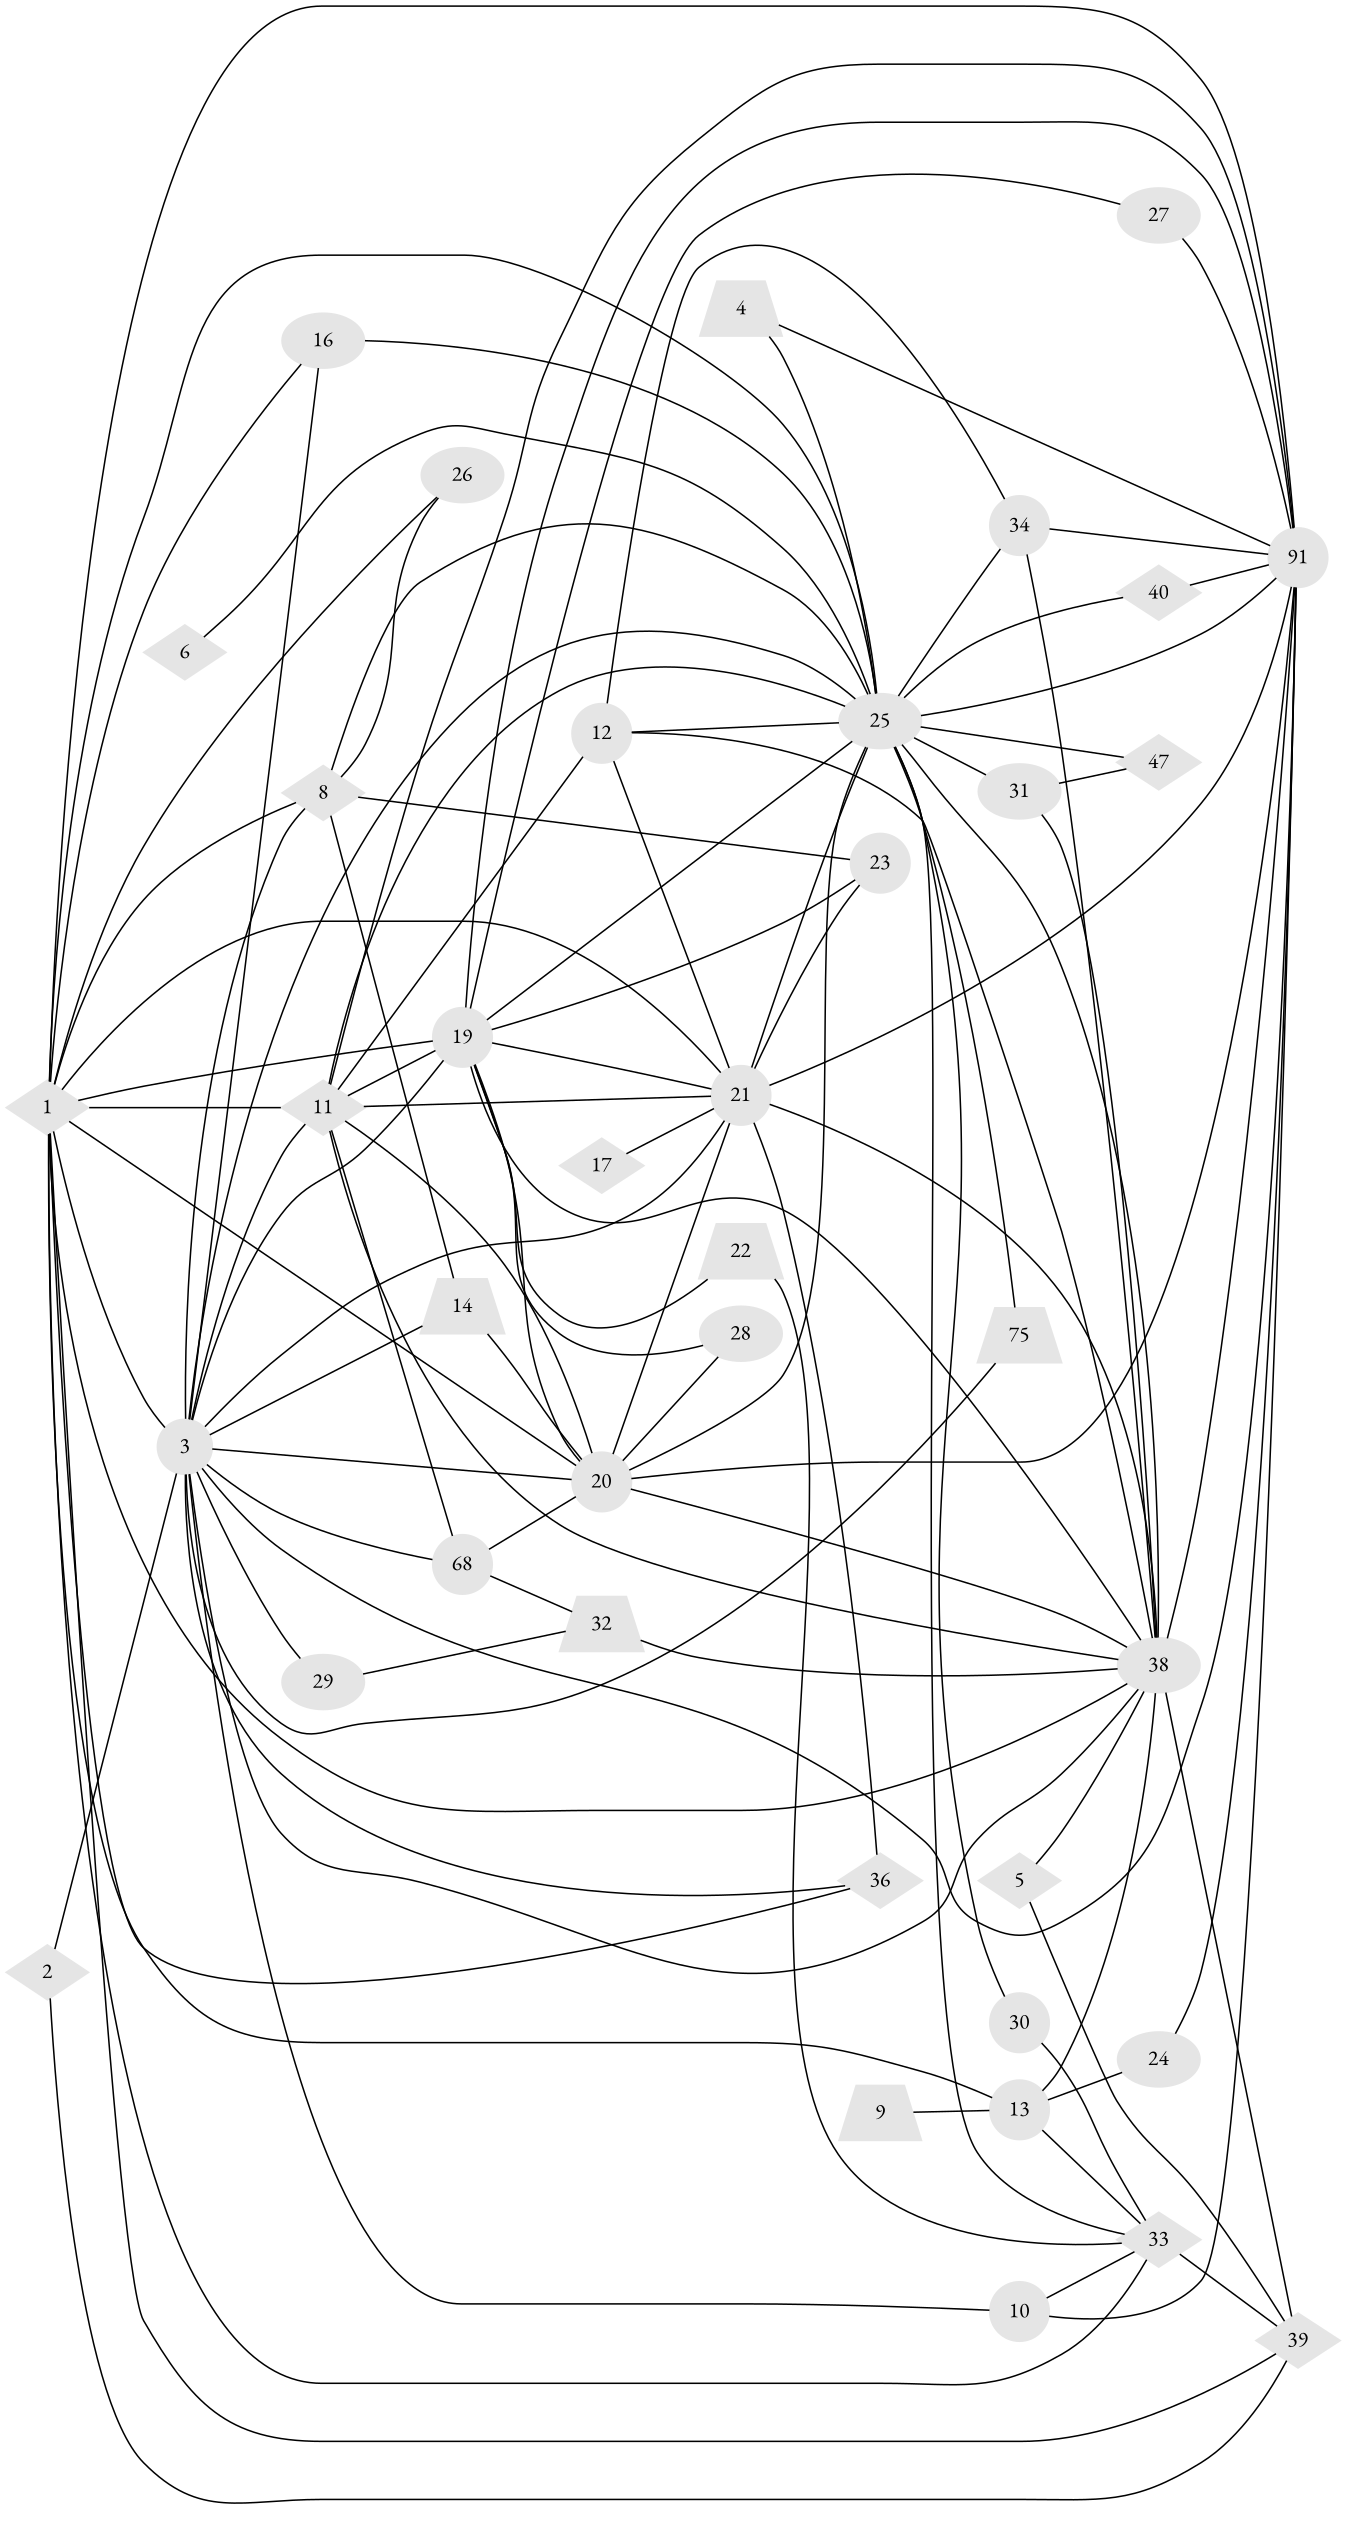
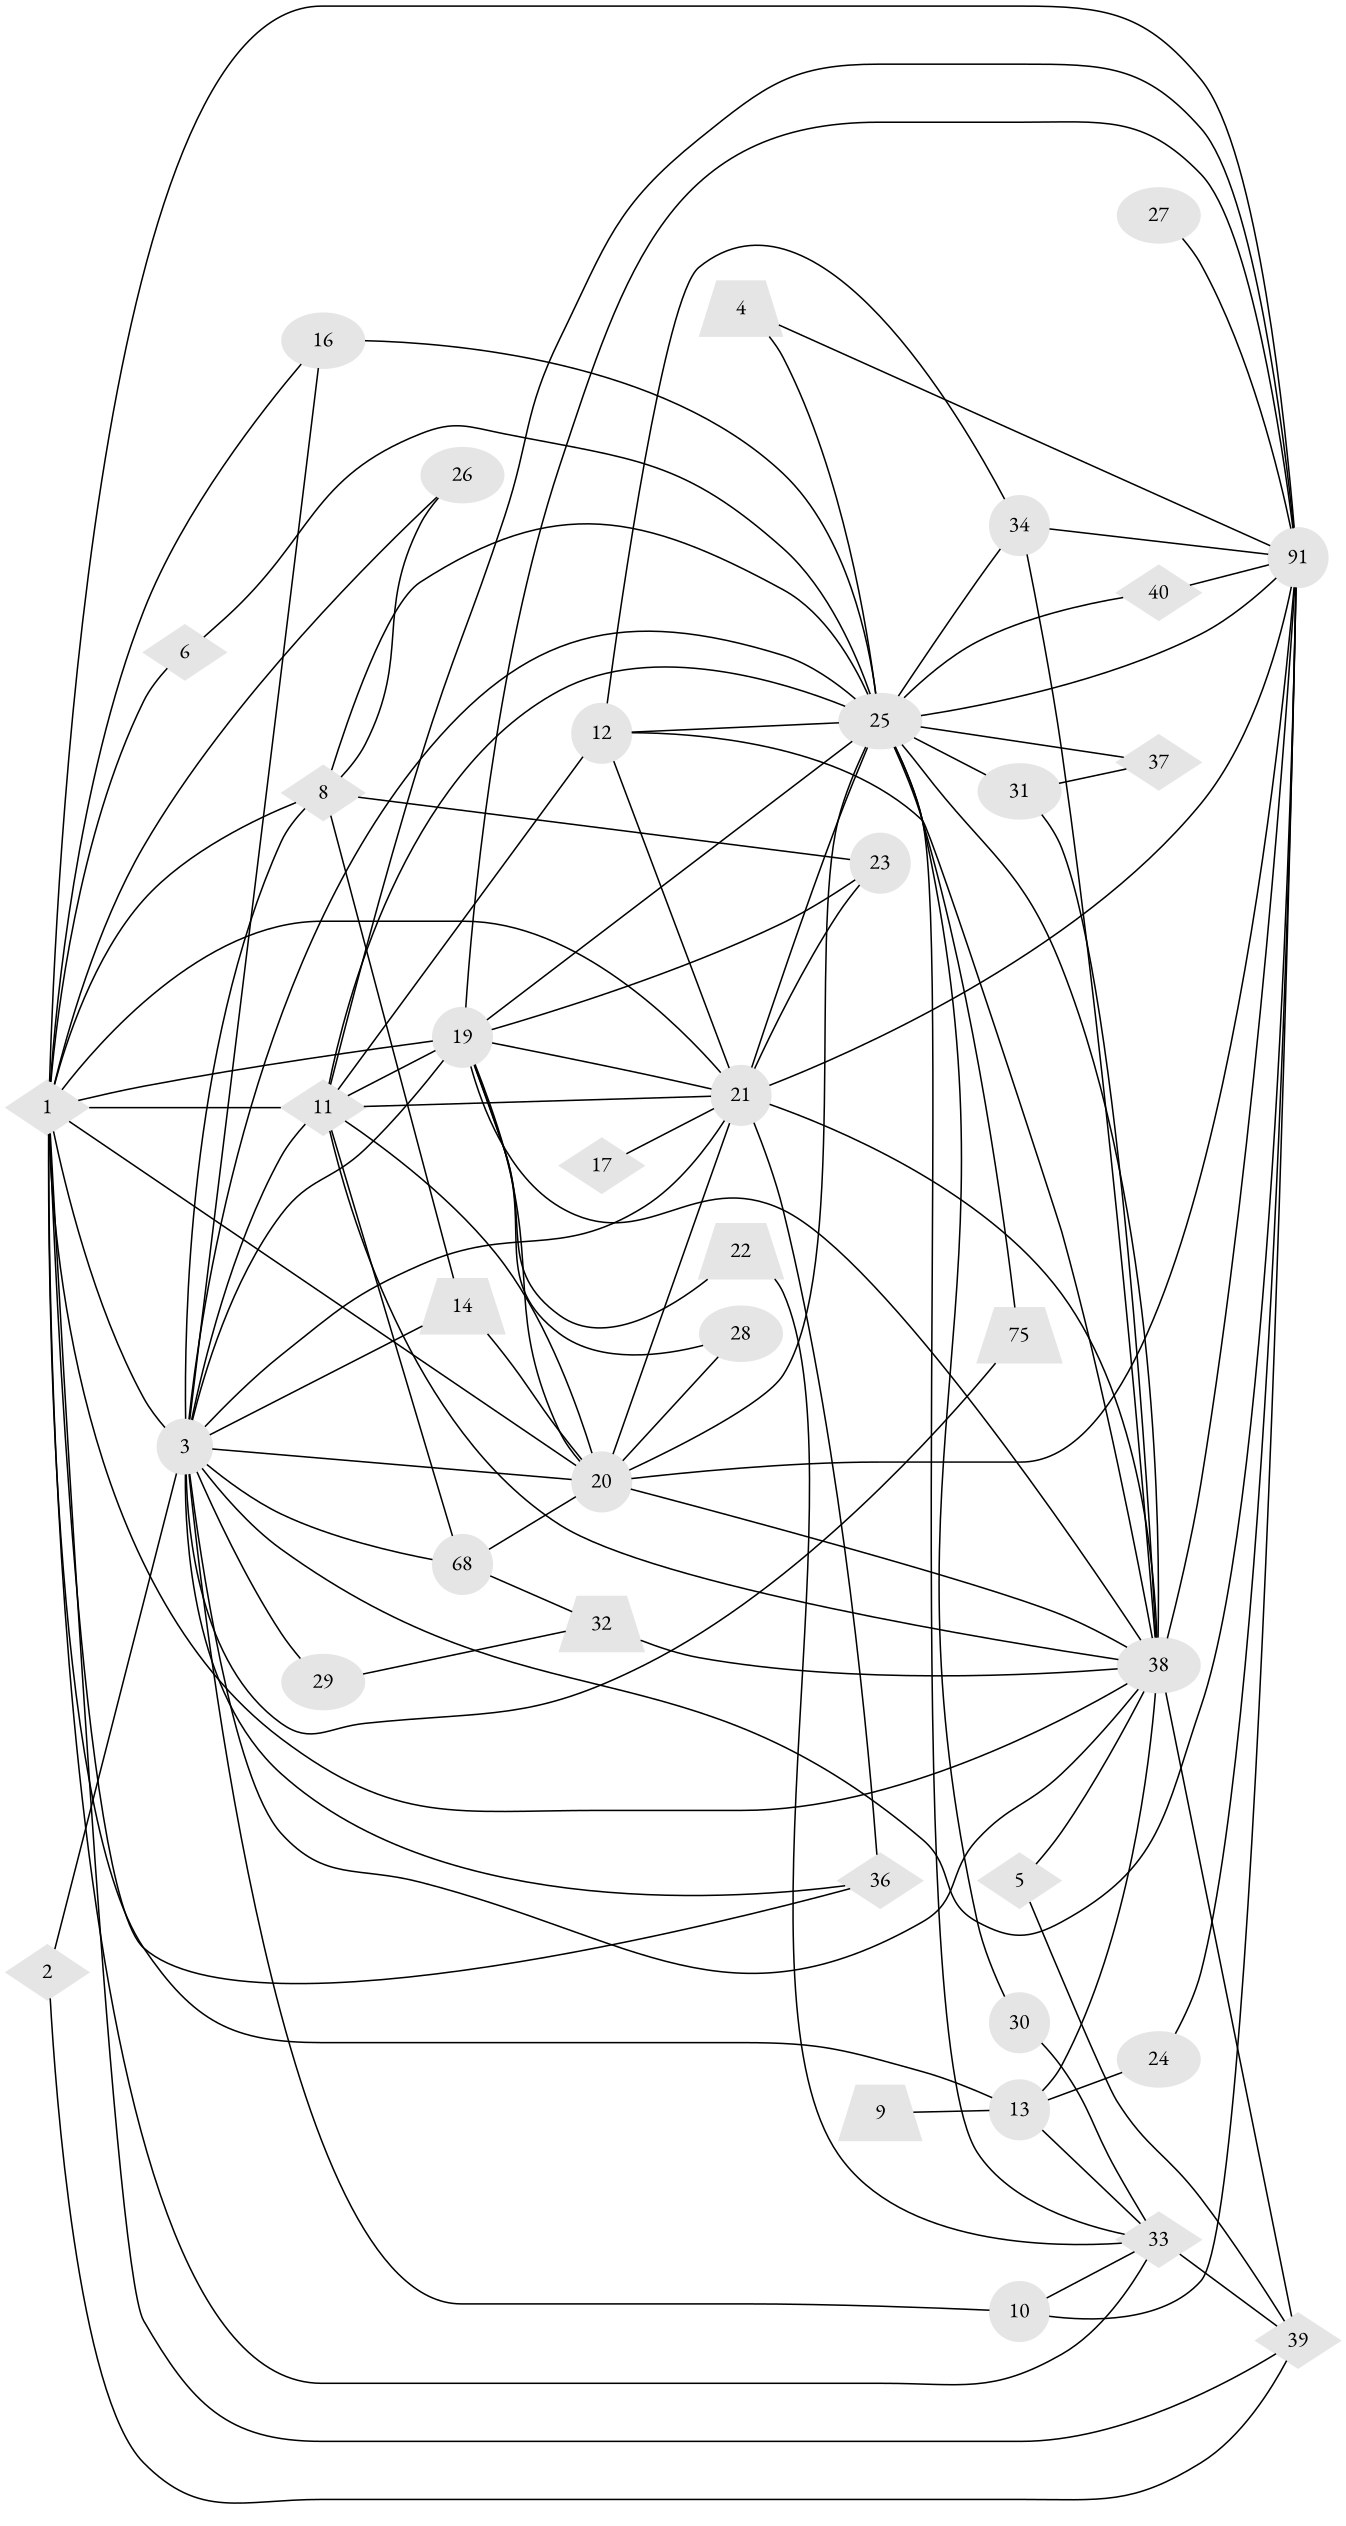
edge "25" -- "1": now "6" -- "1"
edge "27" -- "19": removed
node "47": label "47" -> "37"
